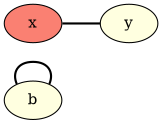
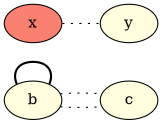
edge "x" -- "y": style bold -> dotted
node "c": added
